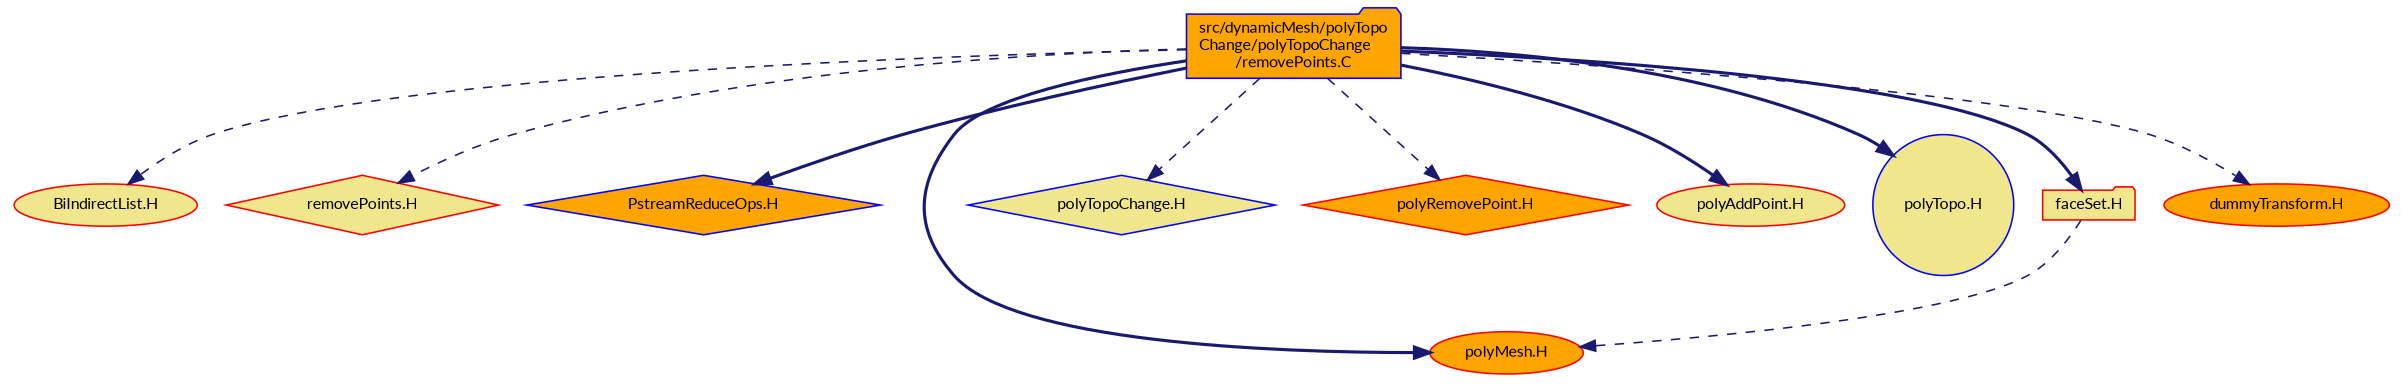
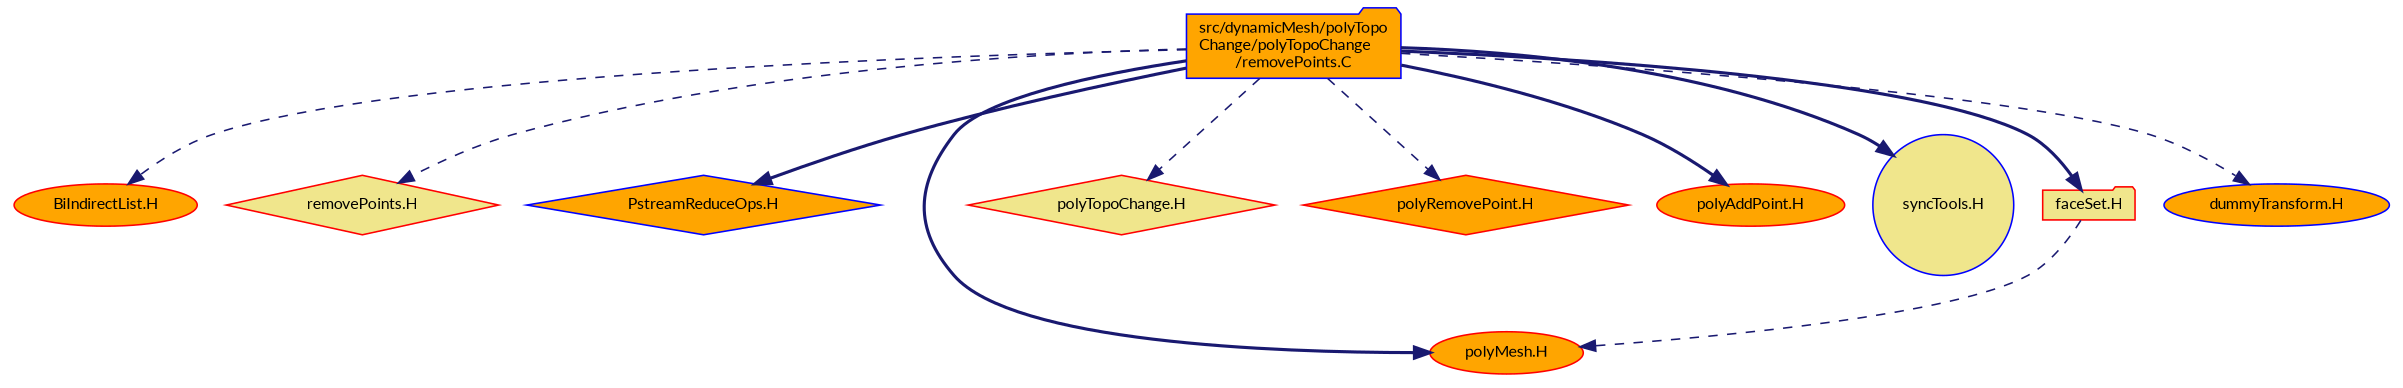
node "BiIndirectList.H": fillcolor khaki -> orange
node "polyTopoChange.H": color blue -> red
node "polyAddPoint.H": fillcolor khaki -> orange
node "polyTopo.H": label "polyTopo.H" -> "syncTools.H"
node "dummyTransform.H": color red -> blue
